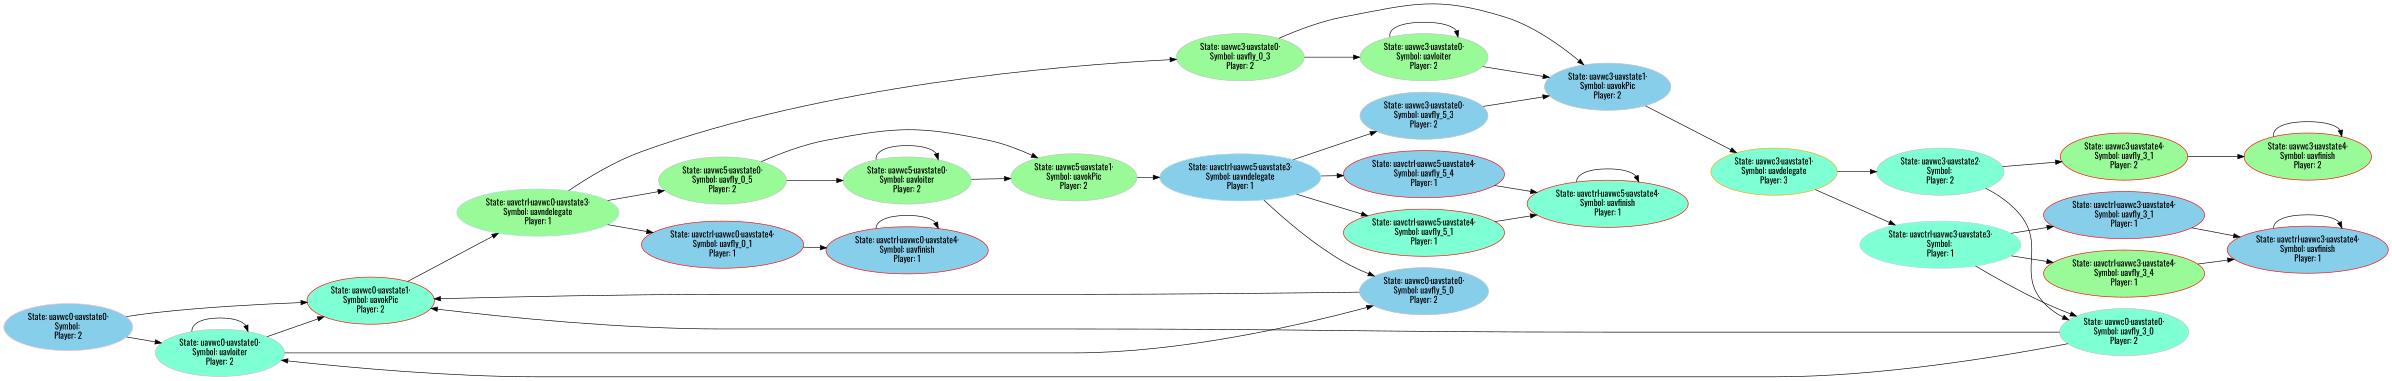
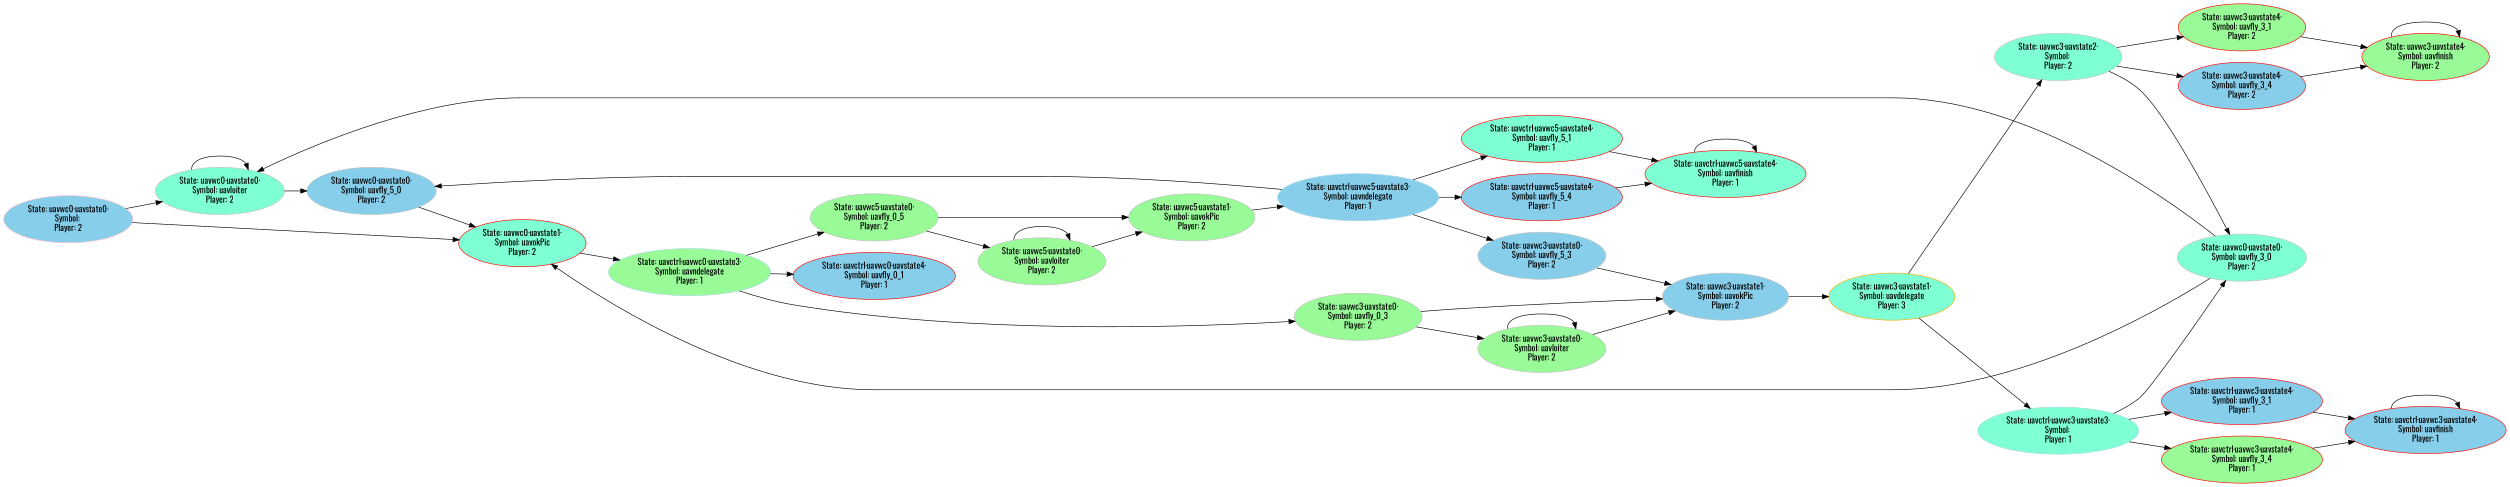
node "State: uavwc3·uavstate4· Symbol: uavfly_3_4 Player: 2": added
node "State: uavctrl·uavwc0·uavstate4· Symbol: uavfinish Player: 1": removed
edge "State: uavwc0·uavstate0· Symbol: uavloiter Player: 2" -> "State: uavwc0·uavstate1· Symbol: uavokPic Player: 2": removed
